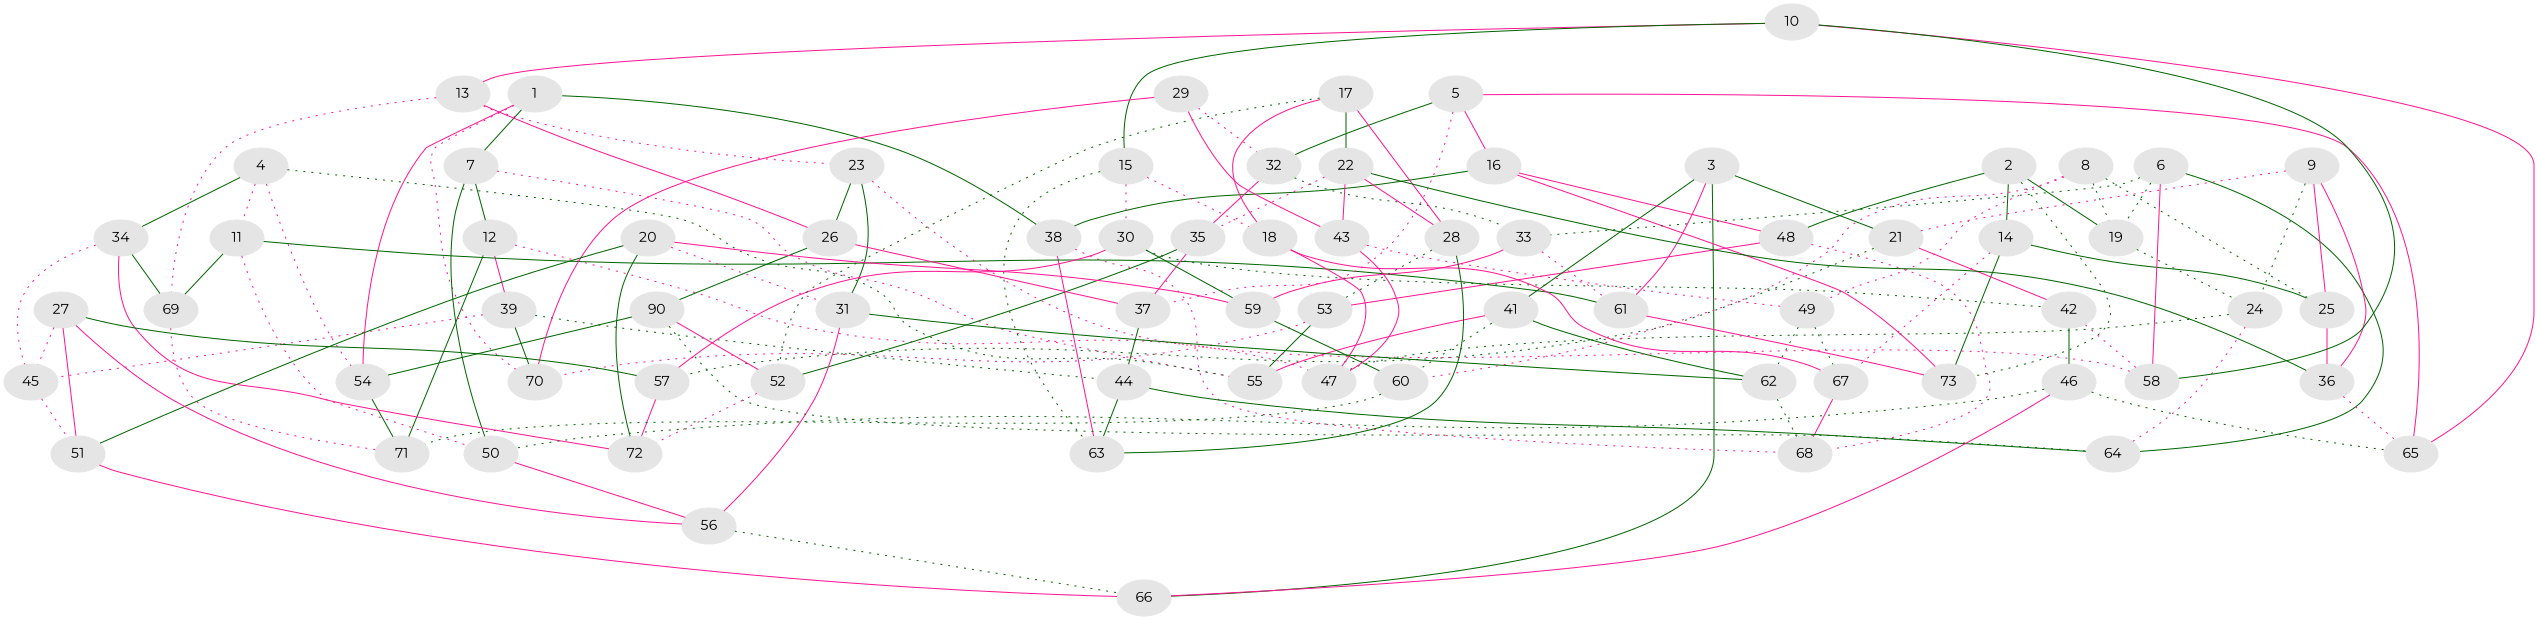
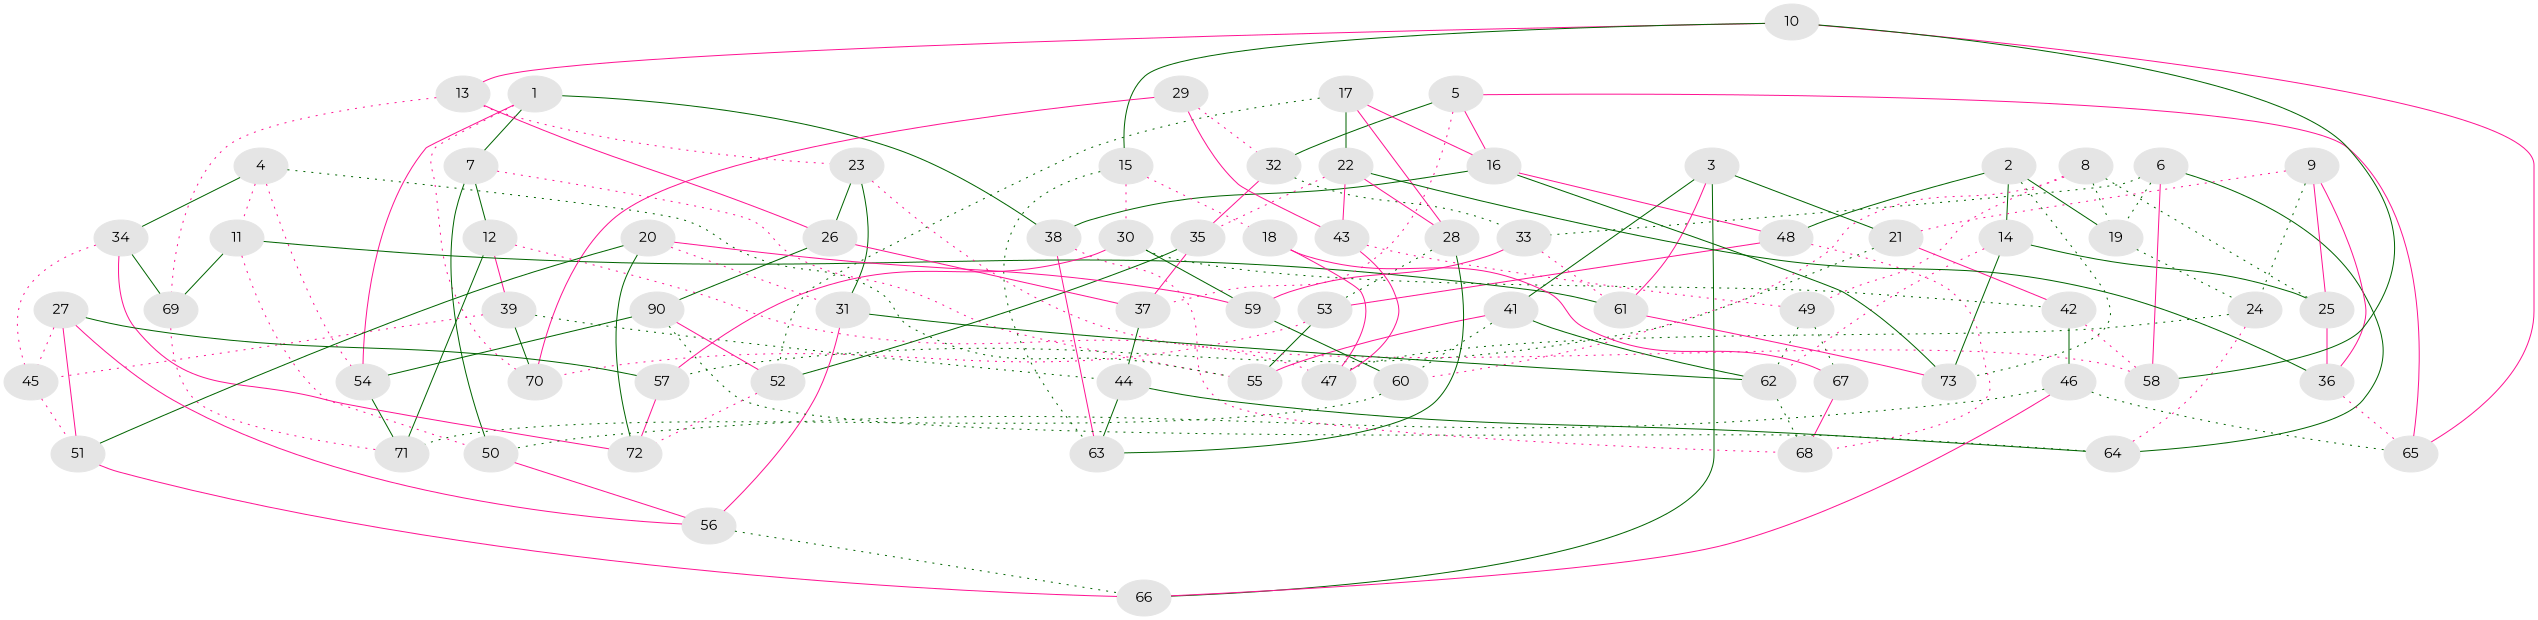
edge "17" -- "18": now "17" -- "16"
edge "16" -- "73": color deeppink -> darkgreen
edge "14" -- "67": now "14" -- "62"
